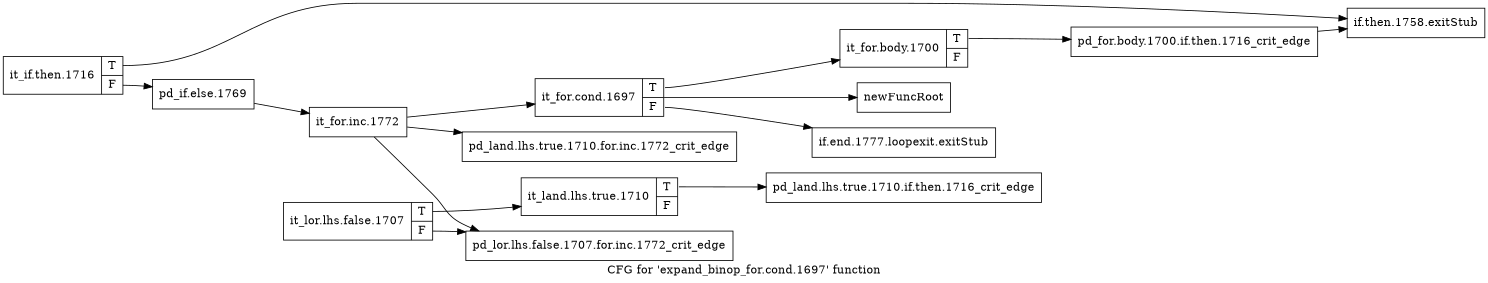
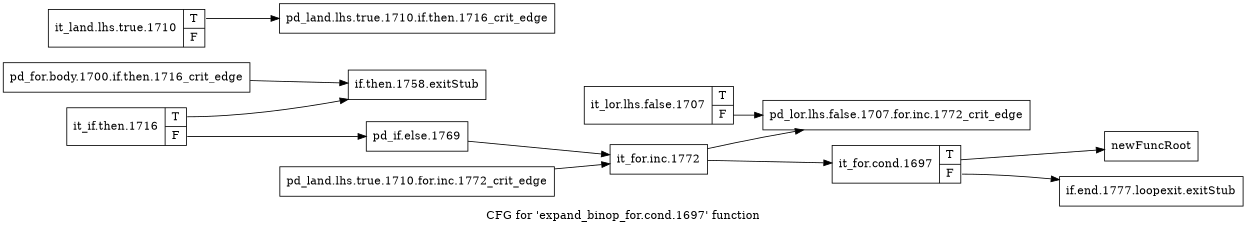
node "it_for.body.1700": removed
edge "it_for.inc.1772" -> "pd_land.lhs.true.1710.for.inc.1772_crit_edge": reversed
edge "it_lor.lhs.false.1707" -> "it_land.lhs.true.1710": removed
